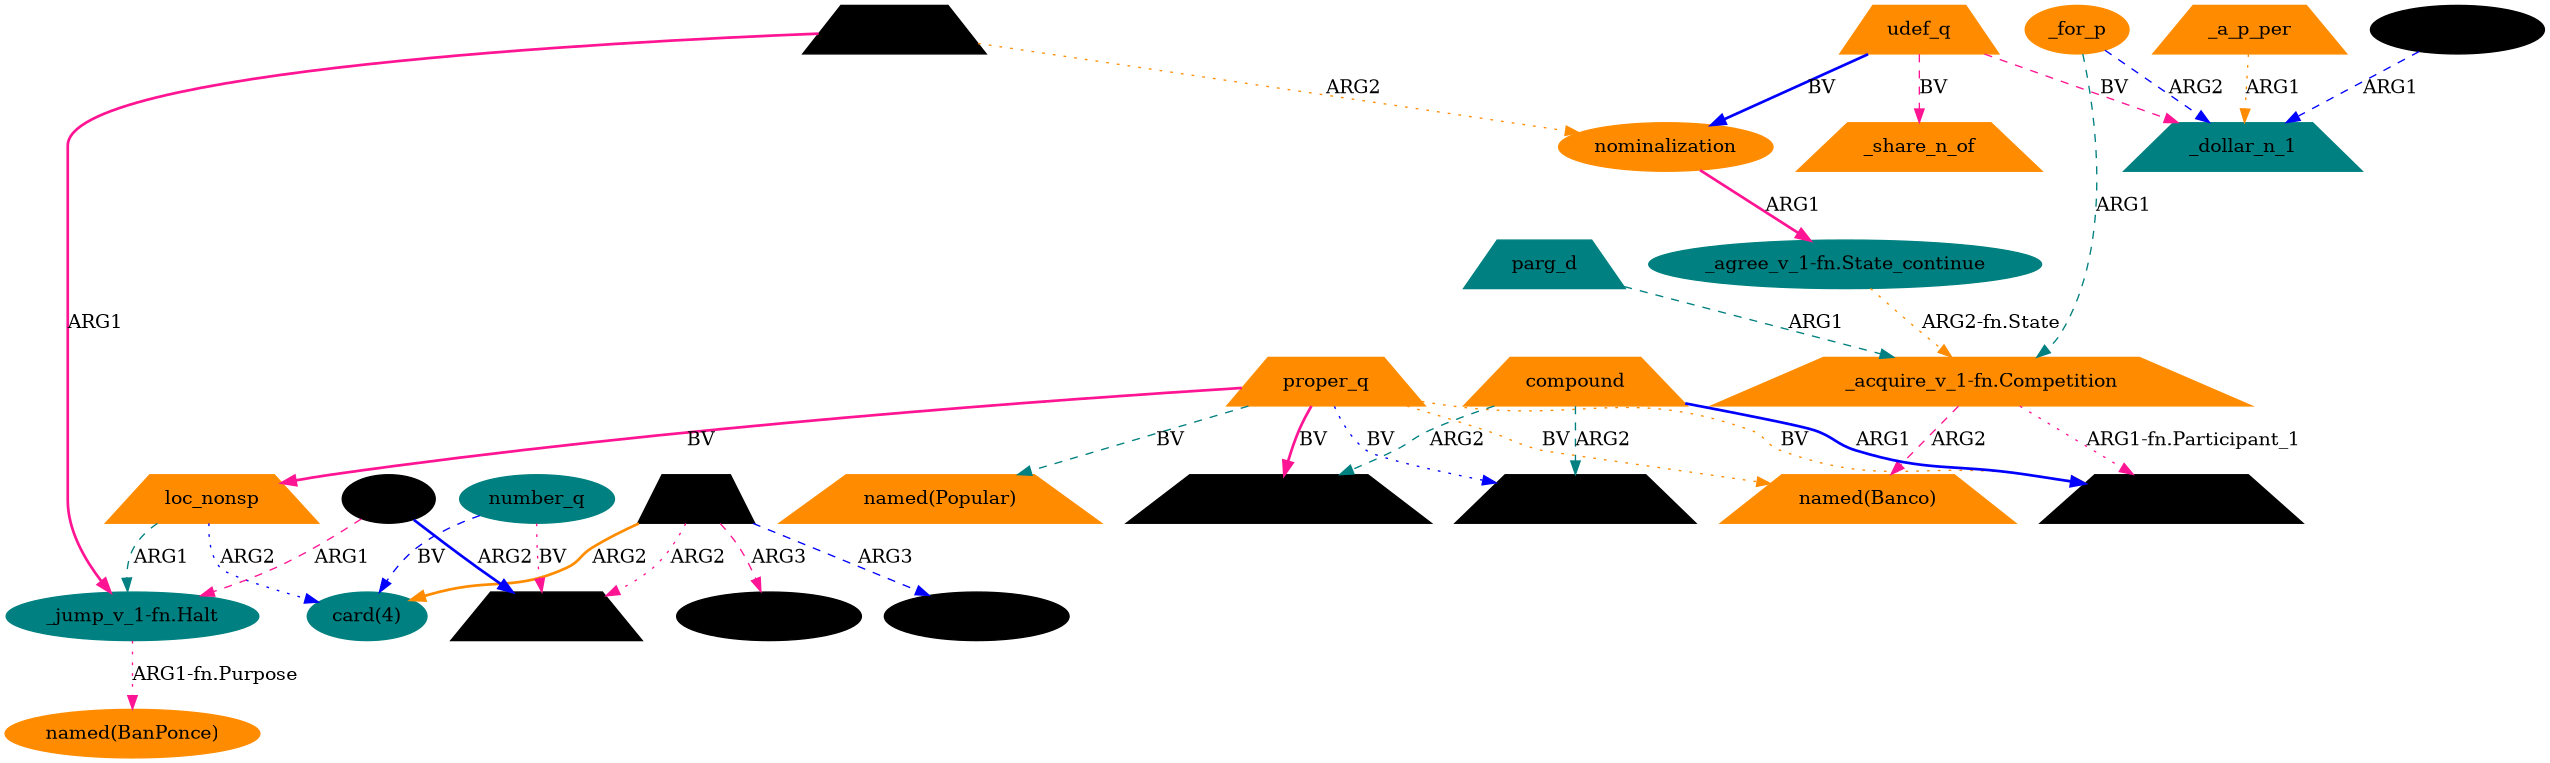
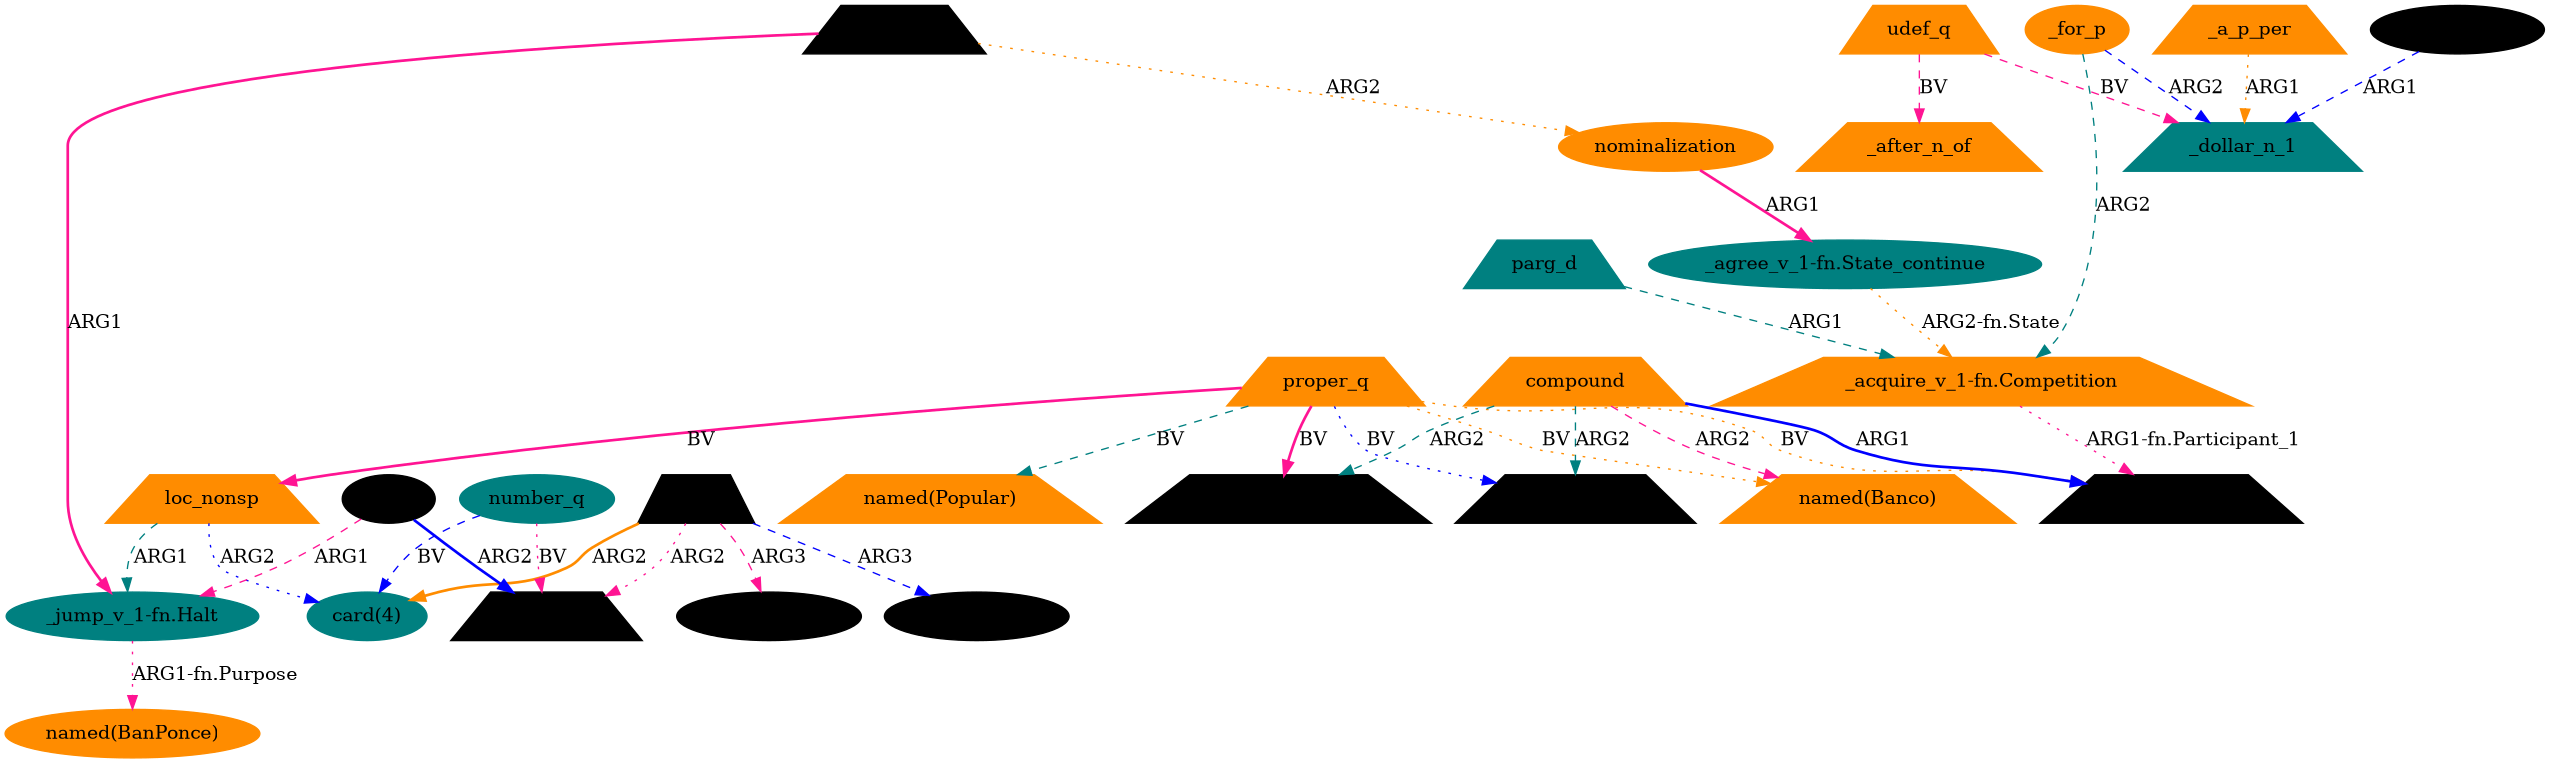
edge "udef_q" -> "nominalization": removed, label "BV"
node "_share_n_of": label "_share_n_of" -> "_after_n_of"
edge "_for_p" -> "_acquire_v_1-fn.Competition": label "ARG1" -> "ARG2"
edge "_acquire_v_1-fn.Competition" -> "named(Banco)": now "compound" -> "named(Banco)"
